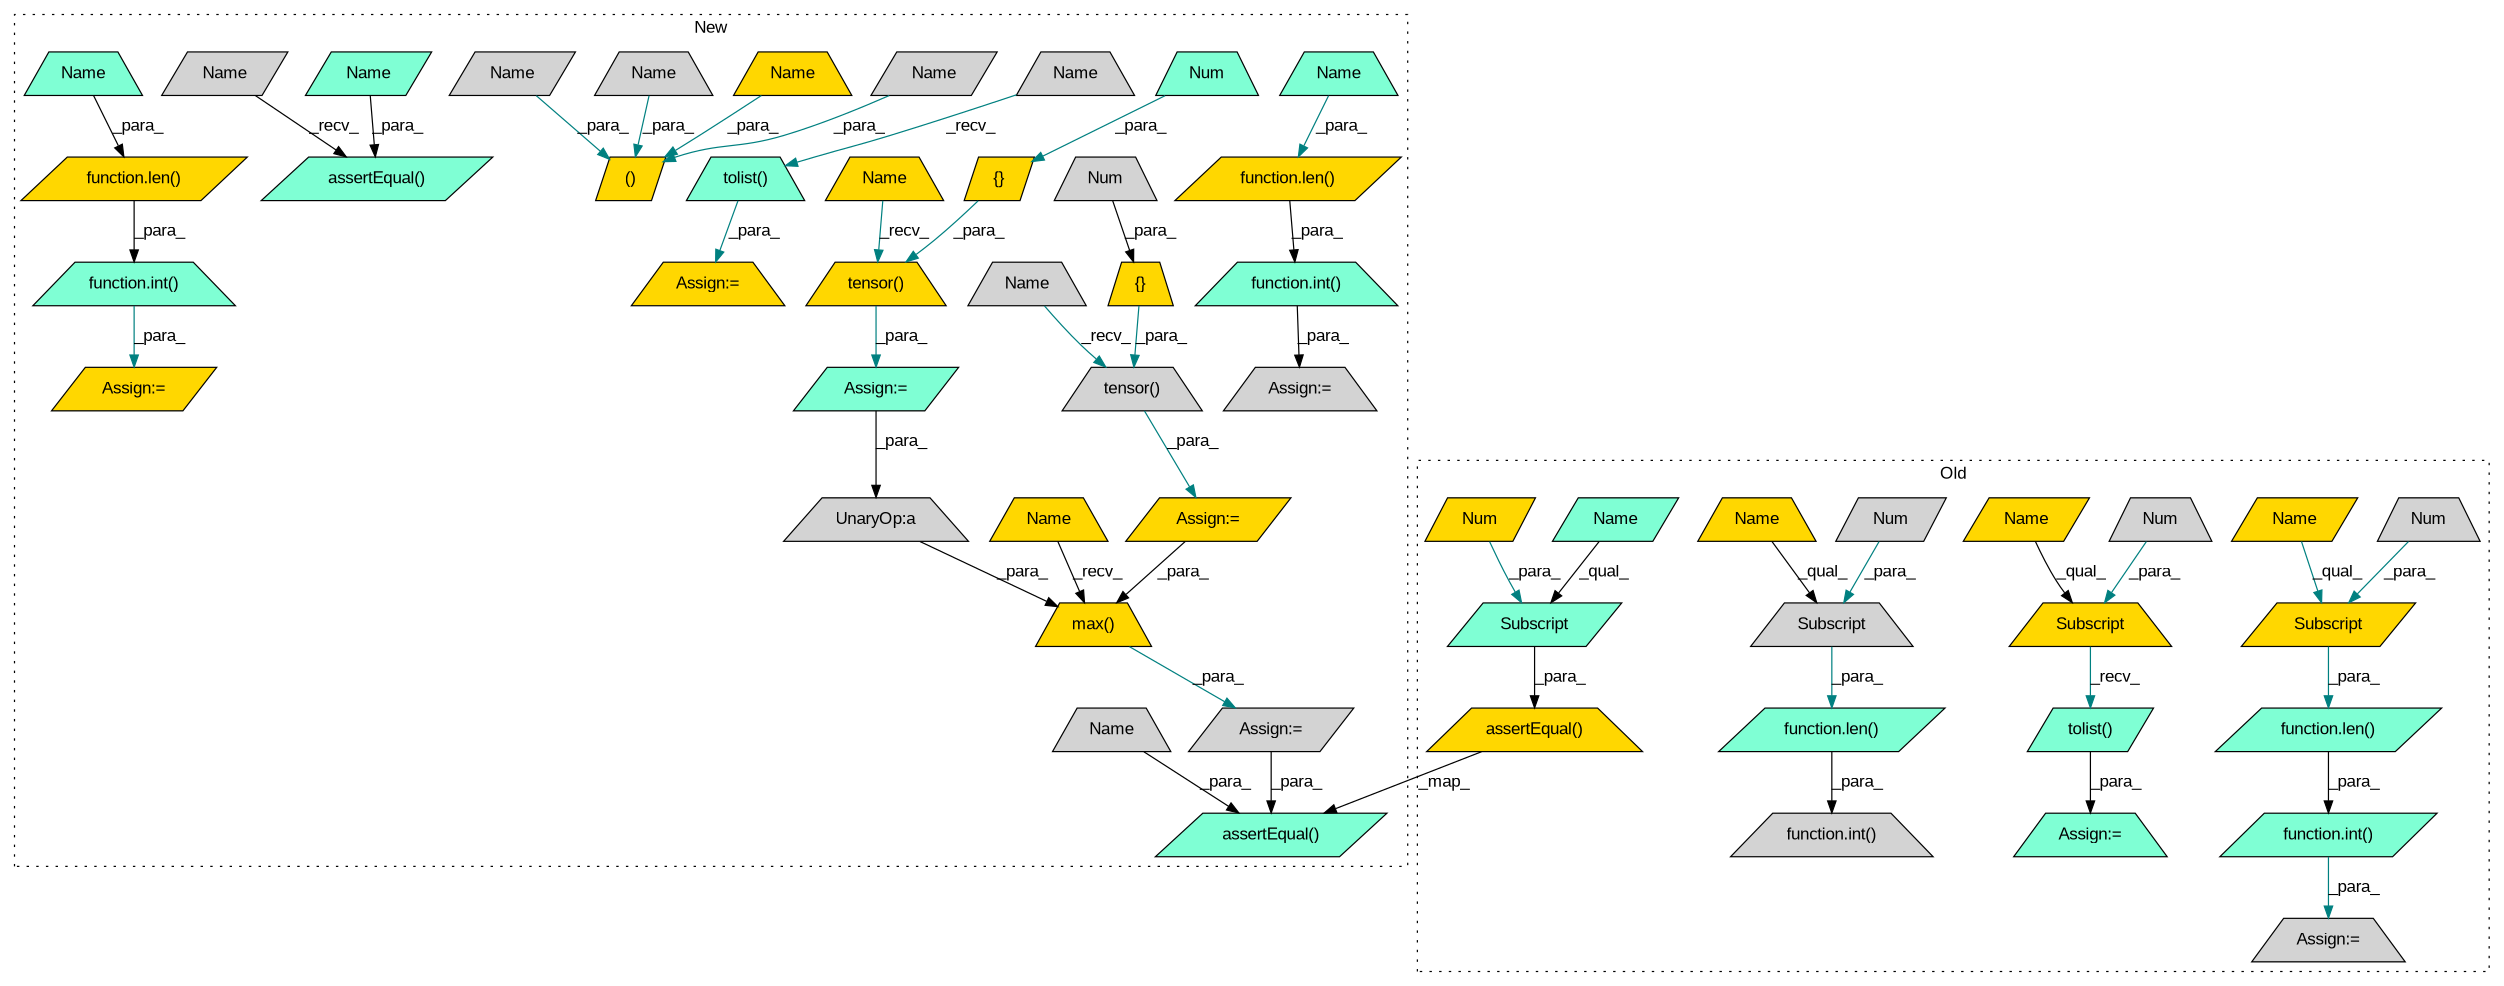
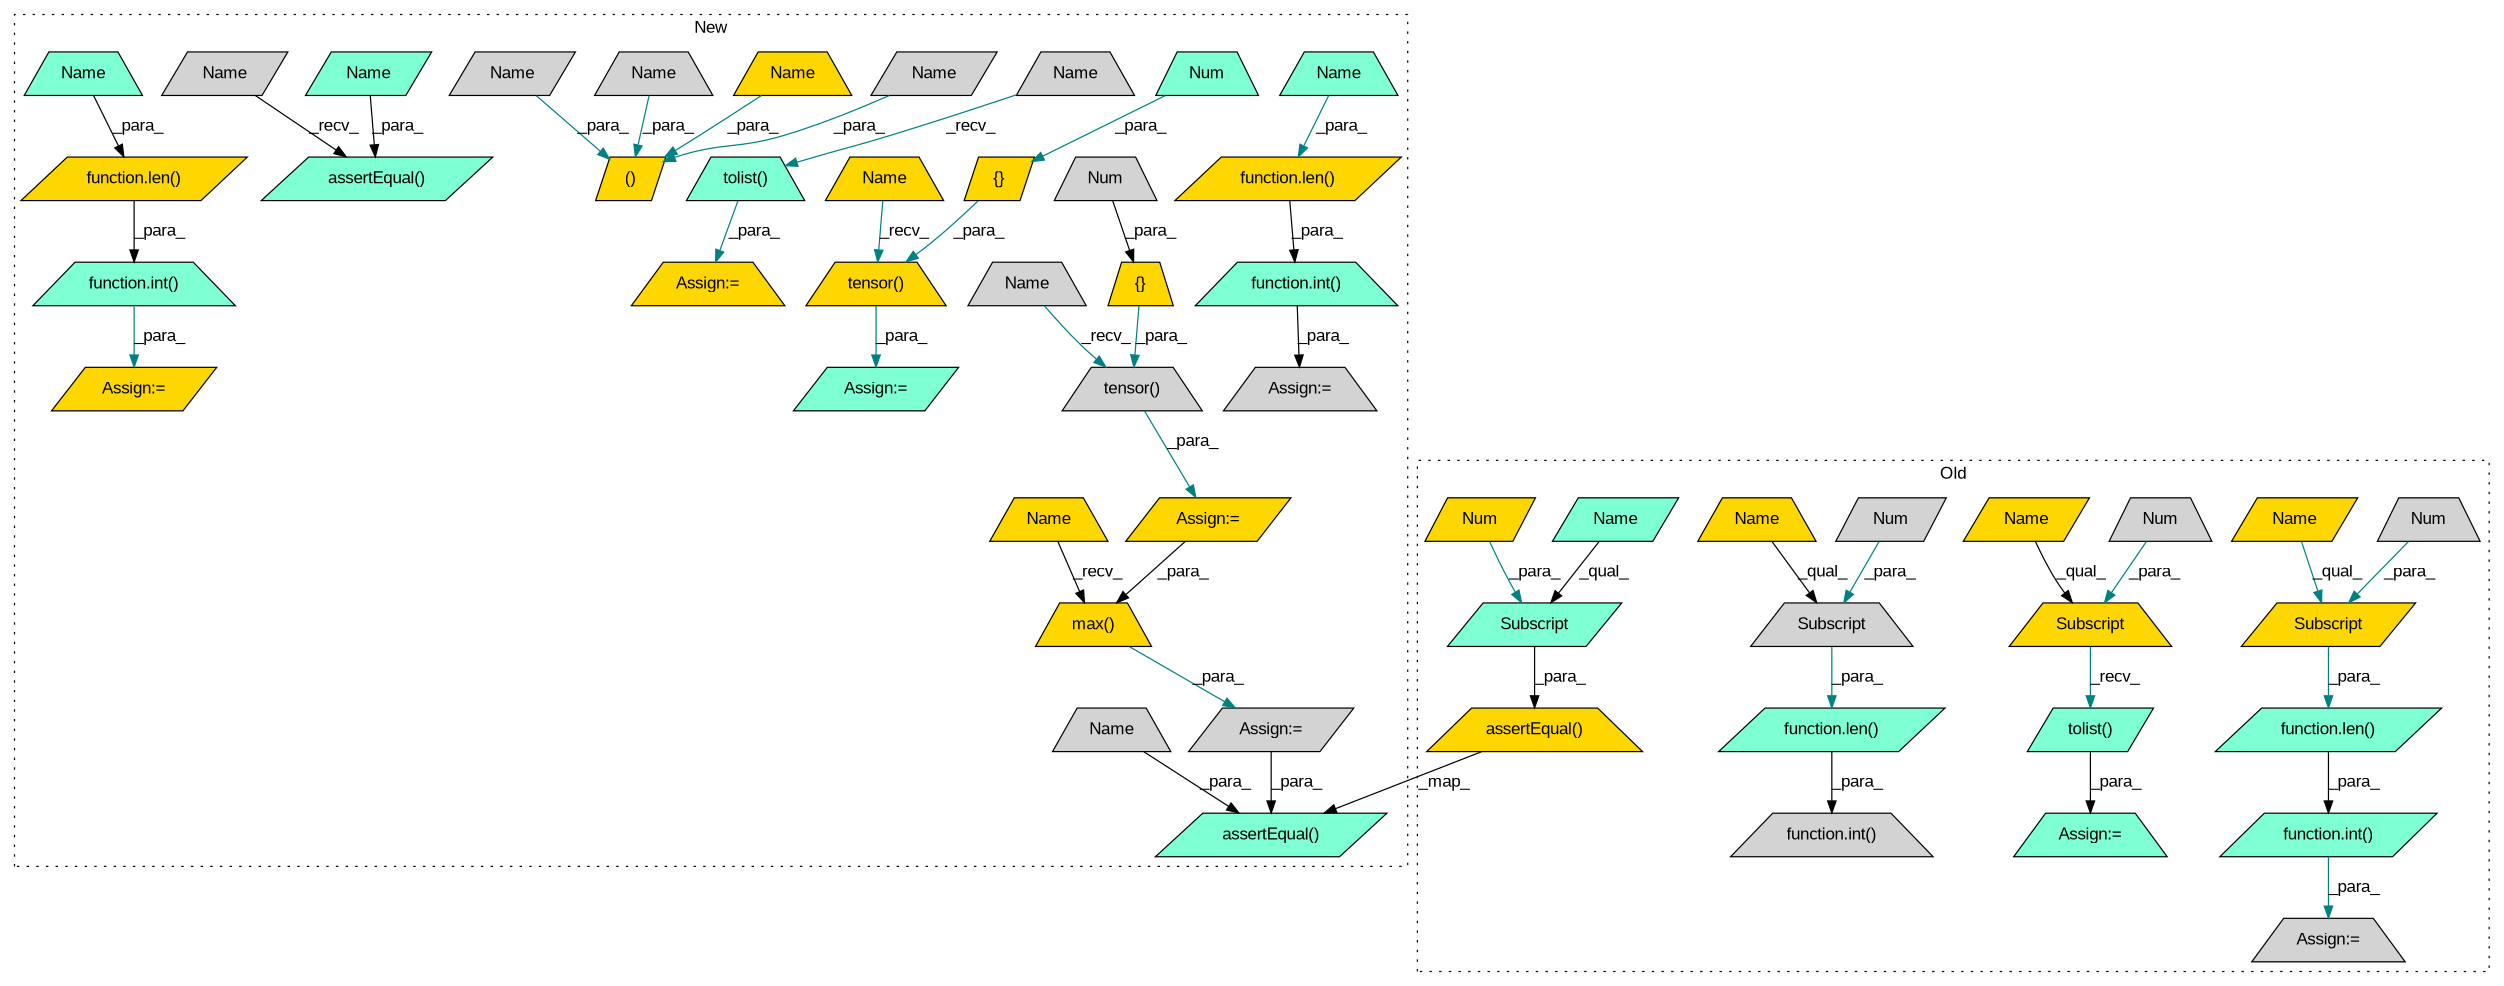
node "UnaryOp:a": removed
